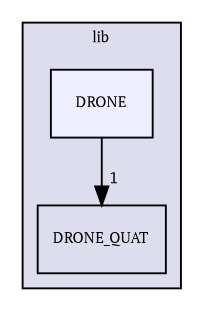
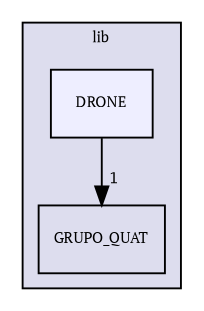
node "DRONE_QUAT": label "DRONE_QUAT" -> "GRUPO_QUAT"
